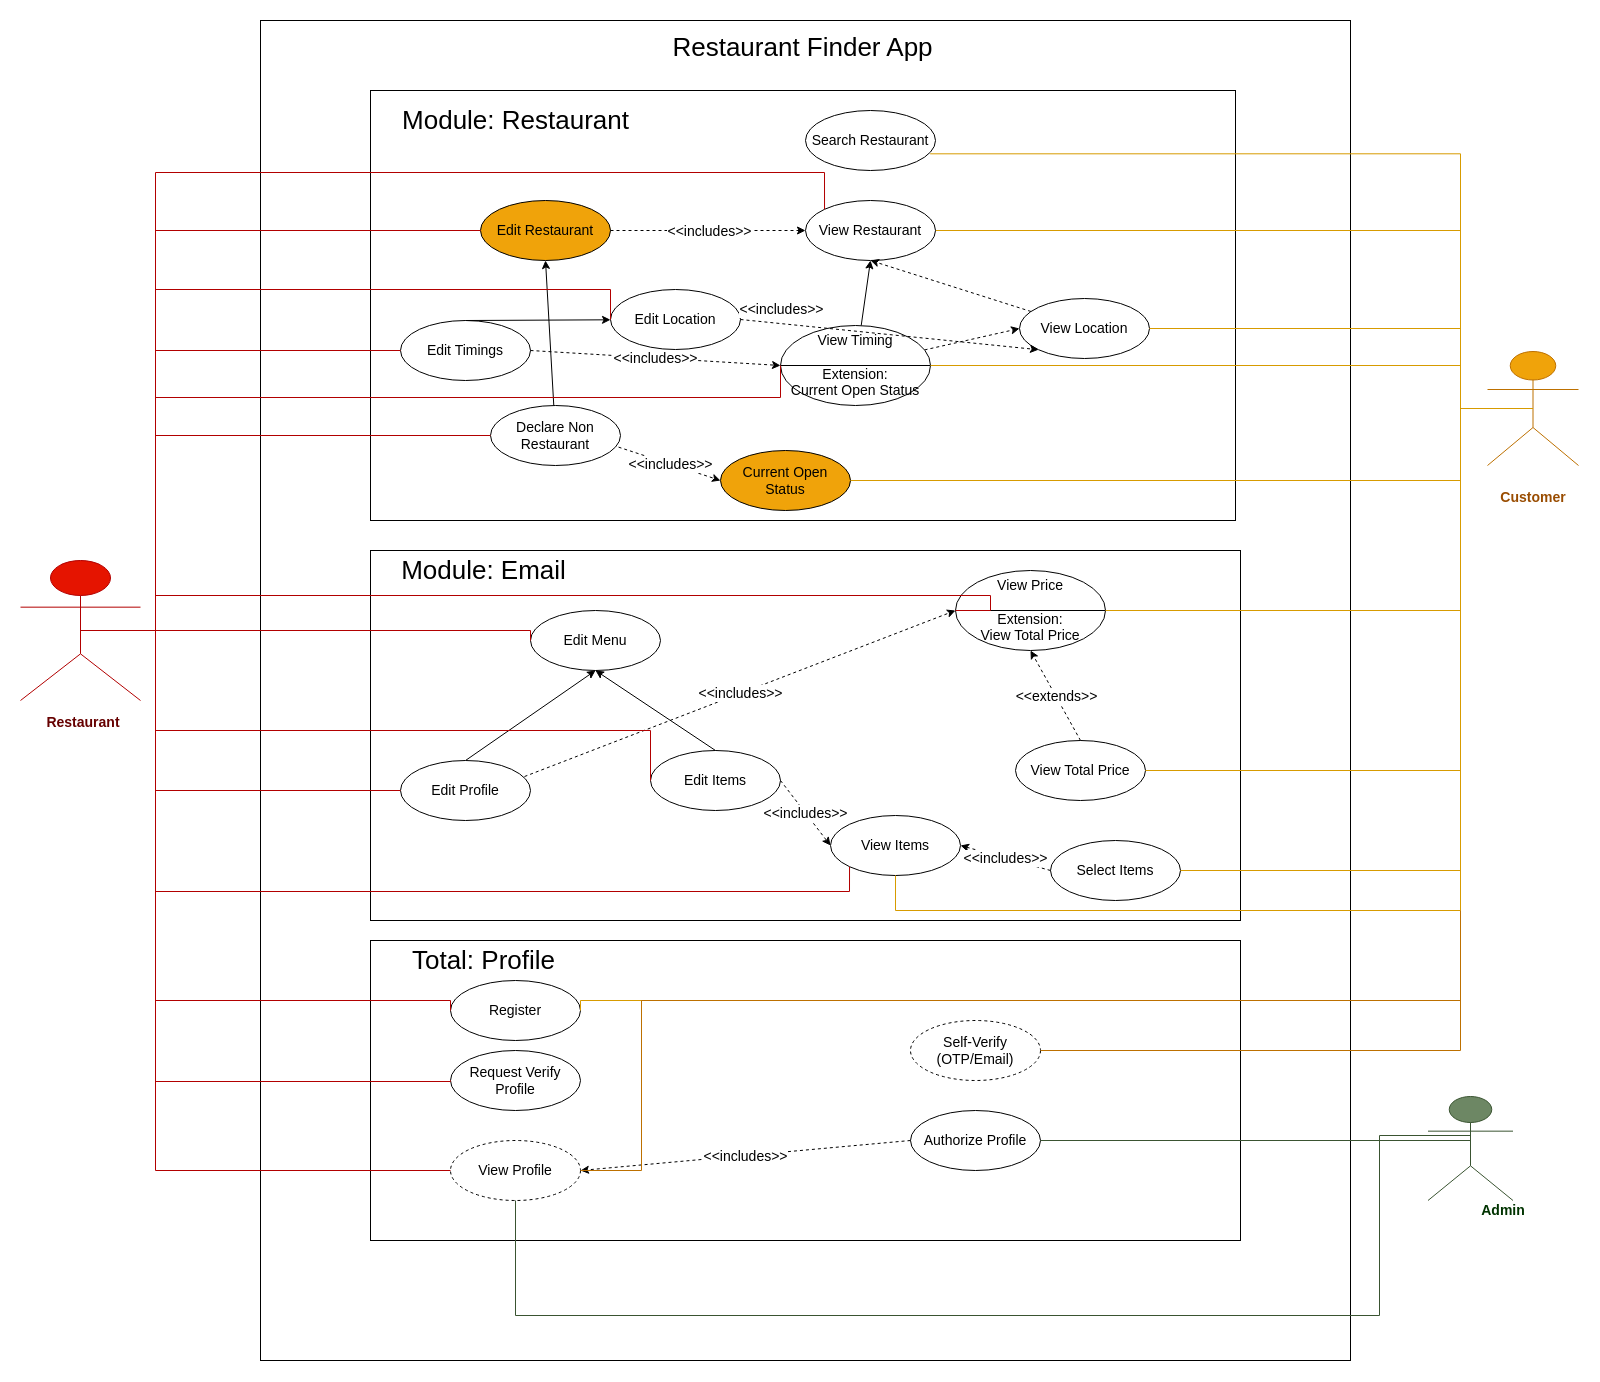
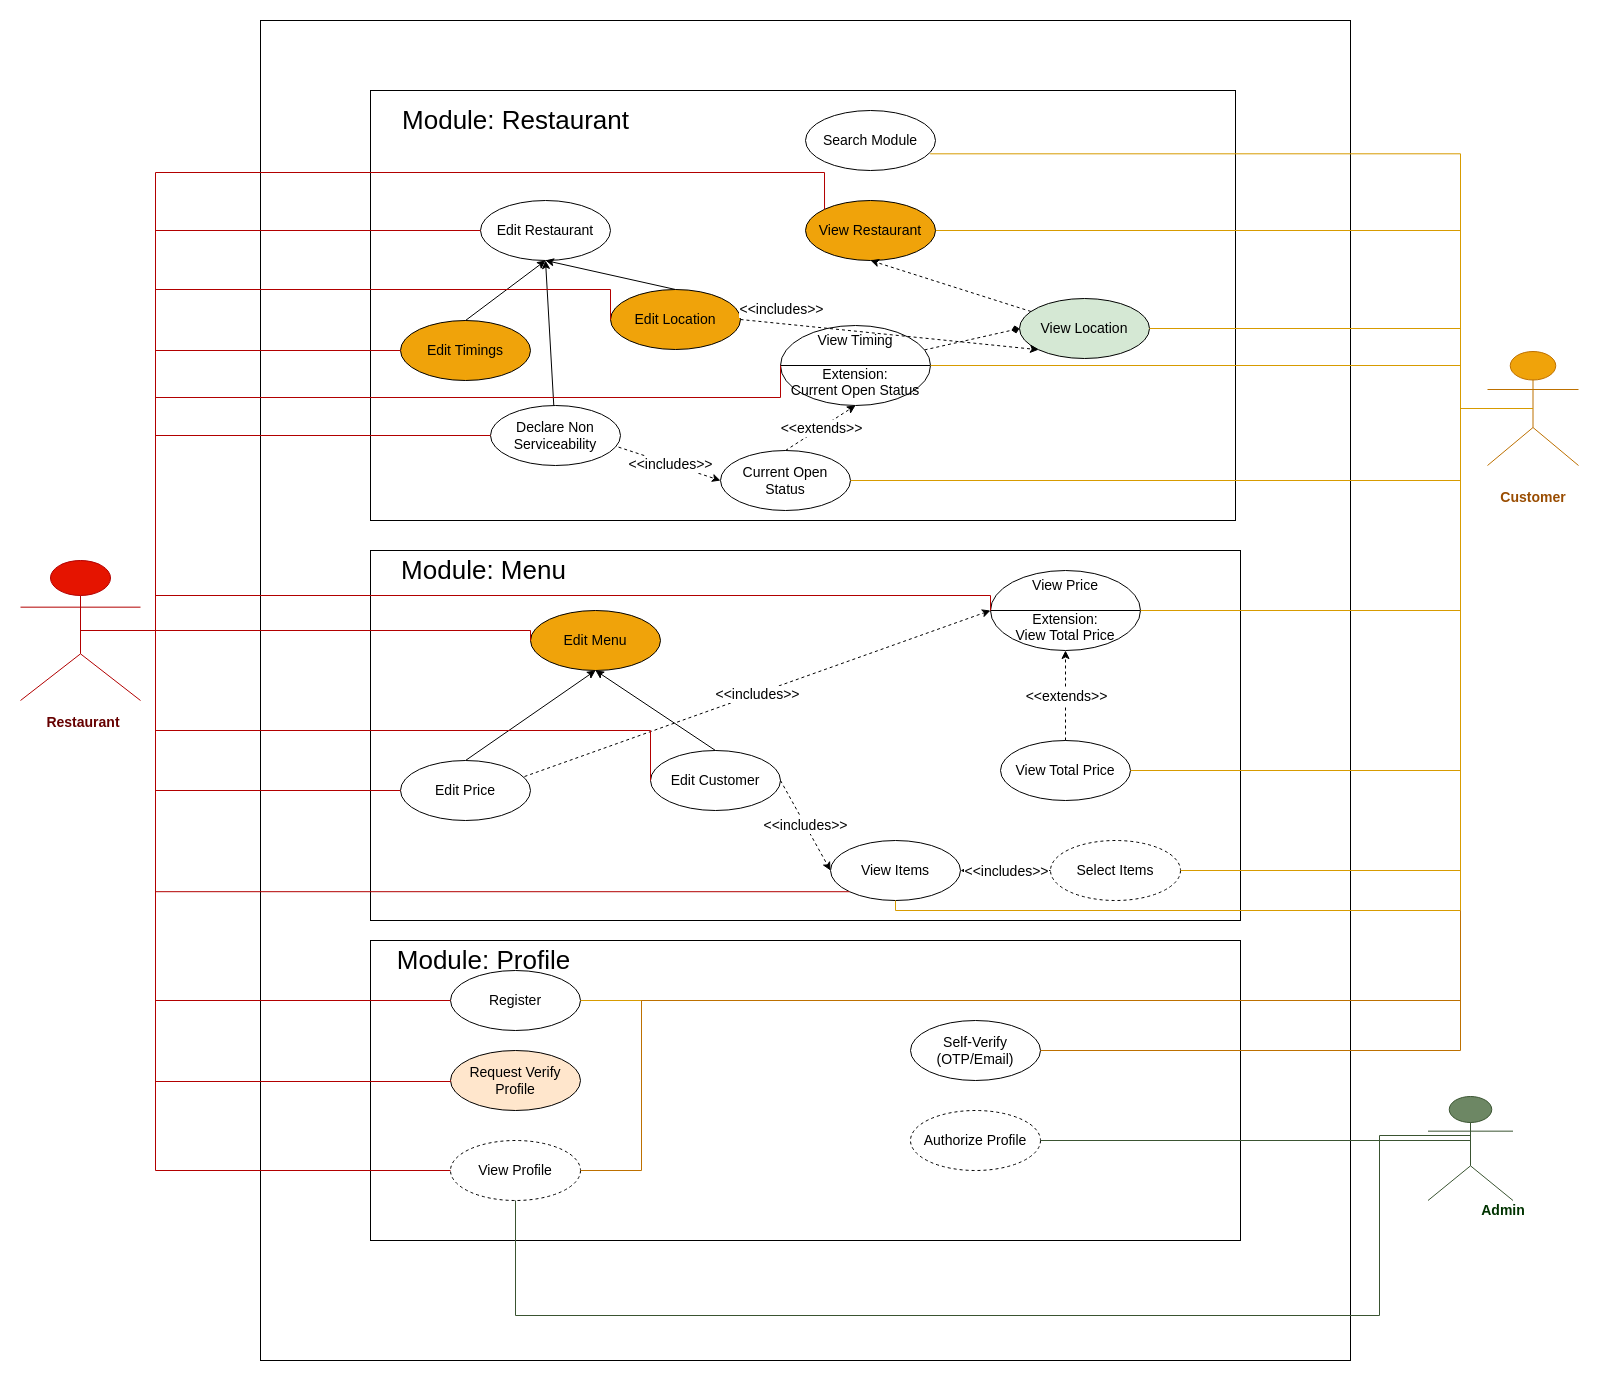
node "Restaurant Finder App": removed
node "Search Restaurant": label "Search Restaurant" -> "Search Module"
node "Edit Restaurant": fillcolor #f0a30a -> #ffffff
edge "Edit Restaurant" -> "View Restaurant": removed, label "<<includes>>"
node "View Restaurant": fillcolor #ffffff -> #f0a30a
edge "Edit Location" -> "Edit Restaurant": added
edge "View TimingExtension: Current Open Status" -> "View Restaurant": removed
edge "Edit Timings" -> "Edit Location": now "Edit Timings" -> "Edit Restaurant"
node "Edit Location": fillcolor #ffffff -> #f0a30a
node "View Location": fillcolor #ffffff -> #d5e8d4
edge "View TimingExtension: Current Open Status" -> "View Location": arrowhead classic -> diamond
node "Edit Timings": fillcolor #ffffff -> #f0a30a
edge "Edit Timings" -> "View TimingExtension: Current Open Status": removed, label "<<includes>>"
edge "Current Open Status" -> "View TimingExtension: Current Open Status": added, label "<<extends>>"
node "Declare Non Restaurant": label "Declare Non Restaurant" -> "Declare Non Serviceability"
node "Current Open Status": fillcolor #f0a30a -> #ffffff
node "Module: Email": label "Module: Email" -> "Module: Menu"
node "View PriceExtension: View Total Price": moved (1031, 611) -> (1066, 611)
node "Edit Menu": fillcolor #ffffff -> #f0a30a
node "View Total Price": moved (1081, 771) -> (1066, 771)
node "Edit Items": label "Edit Items" -> "Edit Customer"
node "Edit Profile": label "Edit Profile" -> "Edit Price"
node "View Items": moved (896, 846) -> (896, 871)
node "Select Items": style solid -> dashed
node "Total: Profile": label "Total: Profile" -> "Module: Profile"
node "Register": moved (516, 1011) -> (516, 1001)
node "Self-Verify (OTP/Email)": style dashed -> solid
node "Request Verify Profile": fillcolor #ffffff -> #ffe6cc
node "Authorize Profile": style solid -> dashed
edge "Authorize Profile" -> "View Profile": removed, label "<<includes>>"
